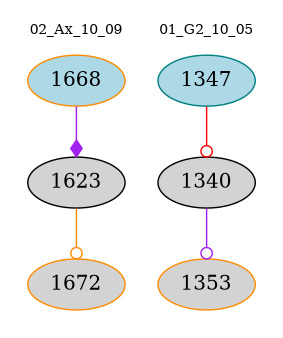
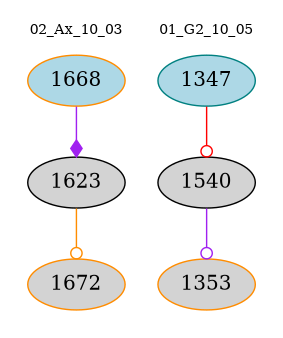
cluster "02_Ax_10_09": label "02_Ax_10_09" -> "02_Ax_10_03"
node "1340": label "1340" -> "1540"
